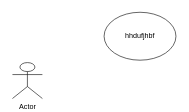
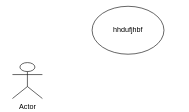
node "hhdufjhbf": moved (140, 36) -> (128, 30)
